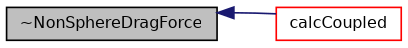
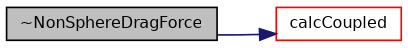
edge "calcCoupled" -> "~NonSphereDragForce": reversed
